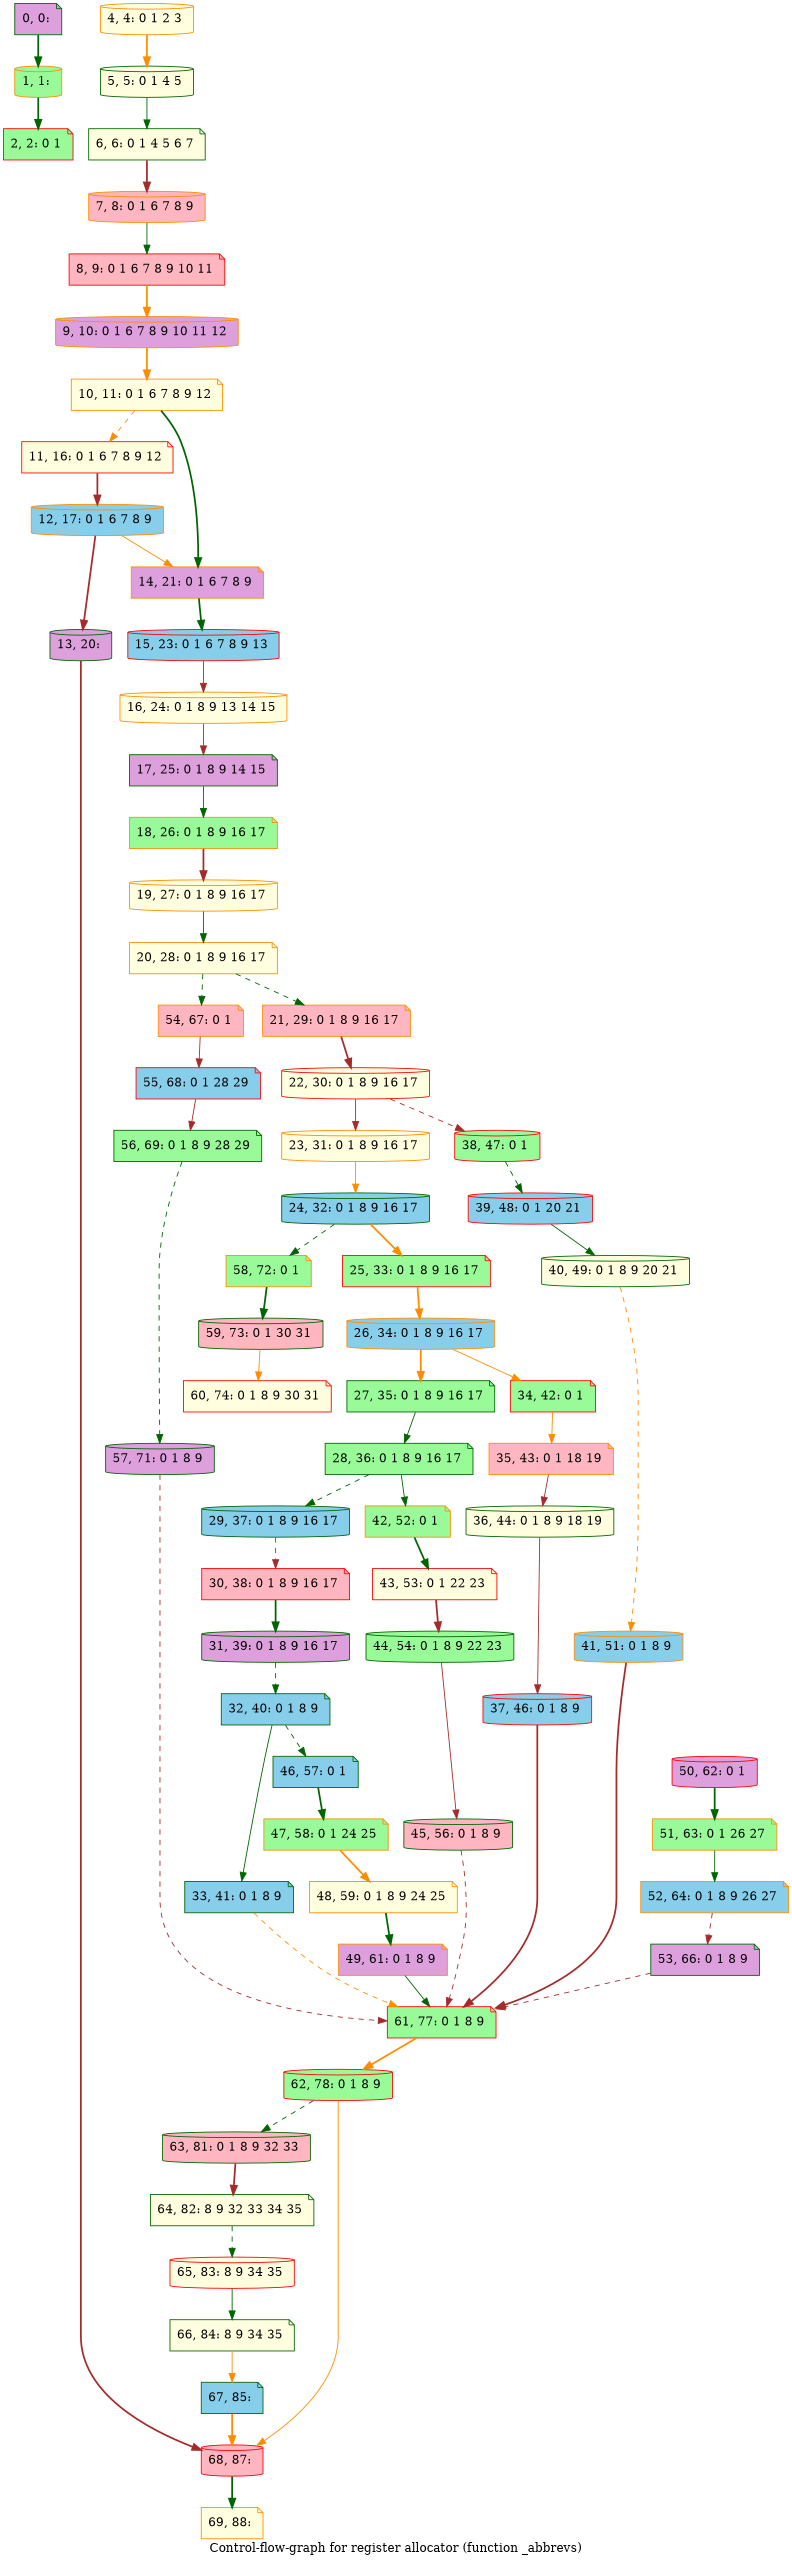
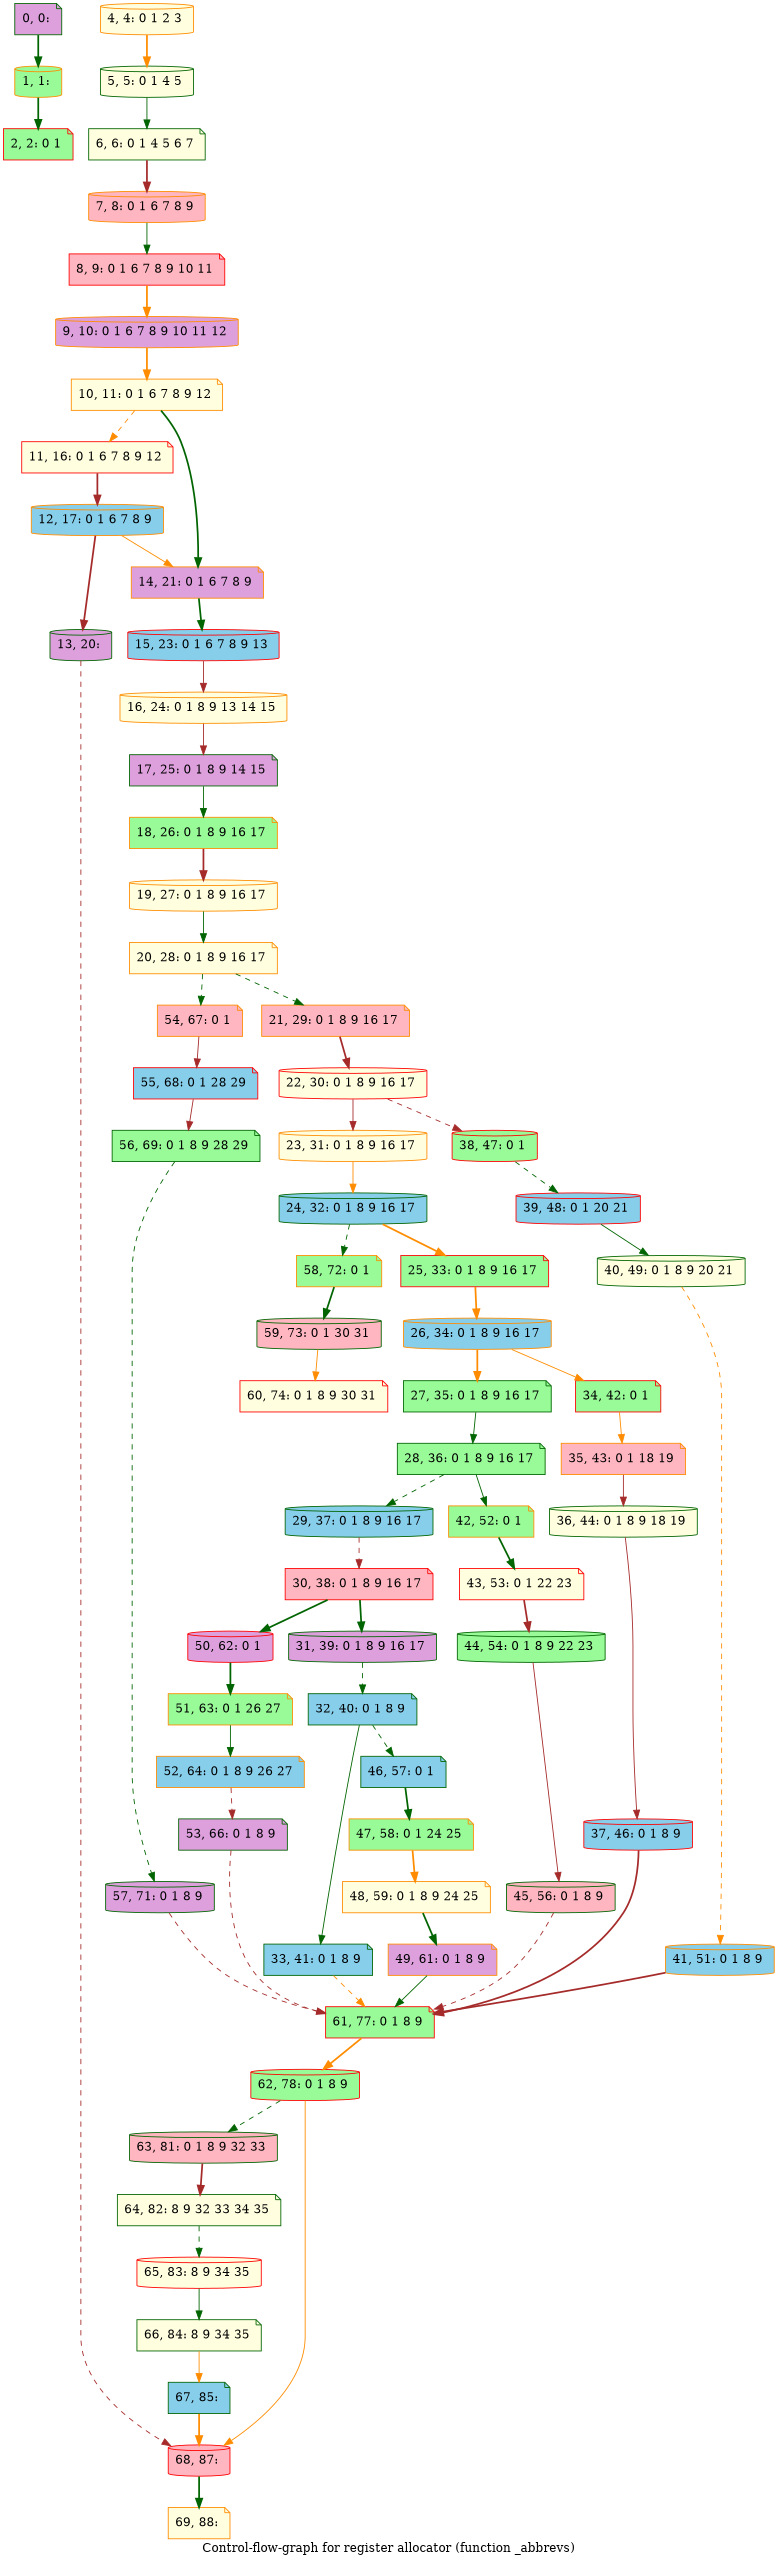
edge "13, 20:" -> "68, 87:": style bold -> dashed
edge "30, 38: 0 1 8 9 16 17" -> "50, 62: 0 1": added
